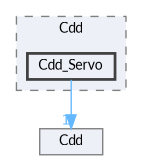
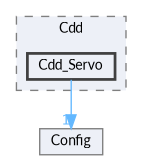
node "Cdd": label "Cdd" -> "Config"
